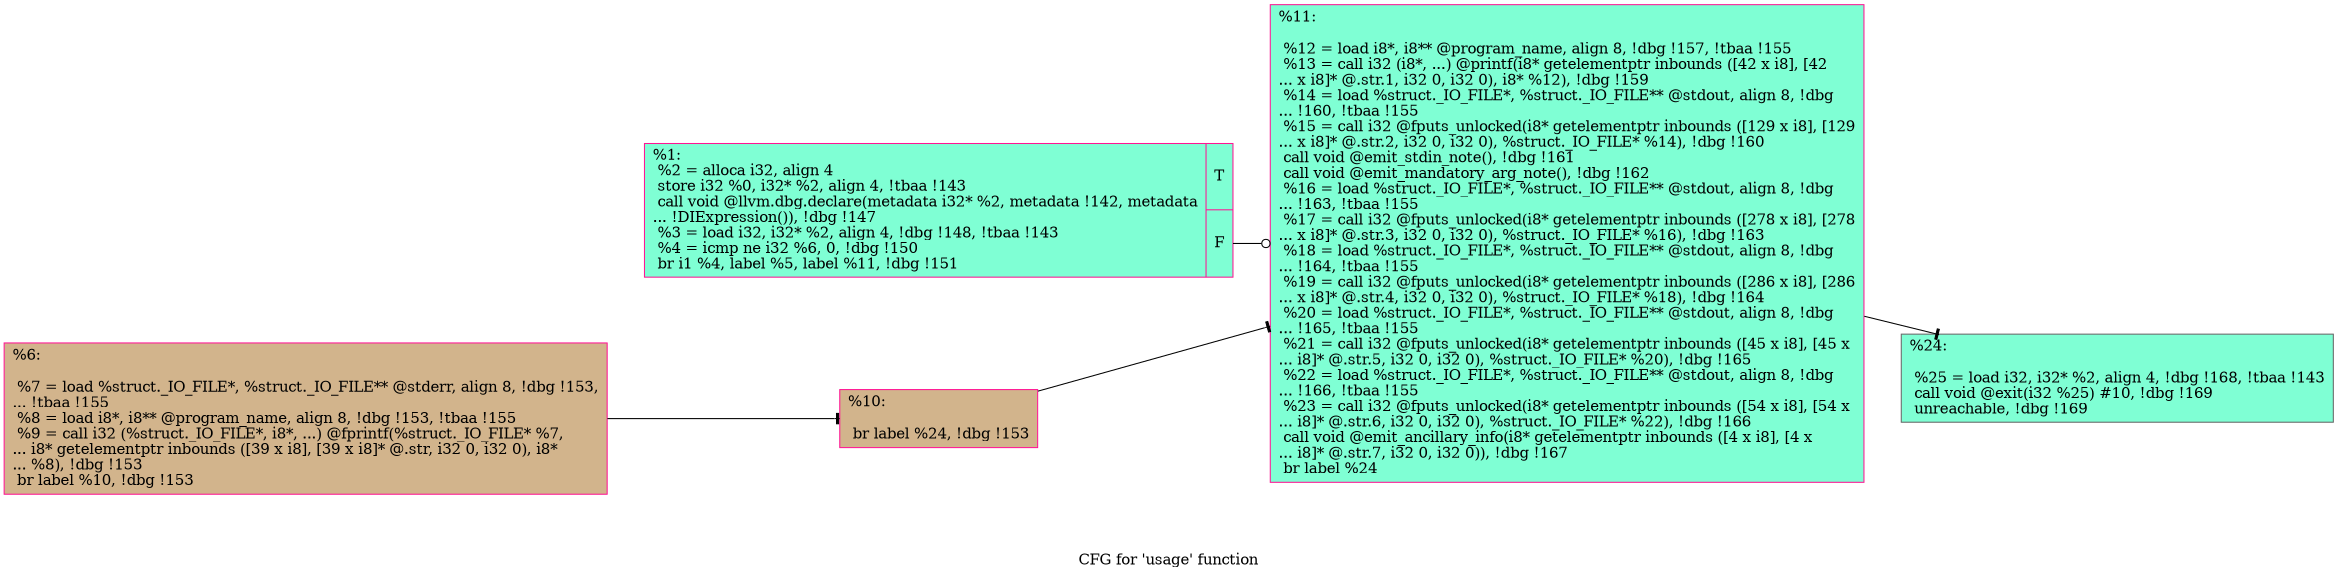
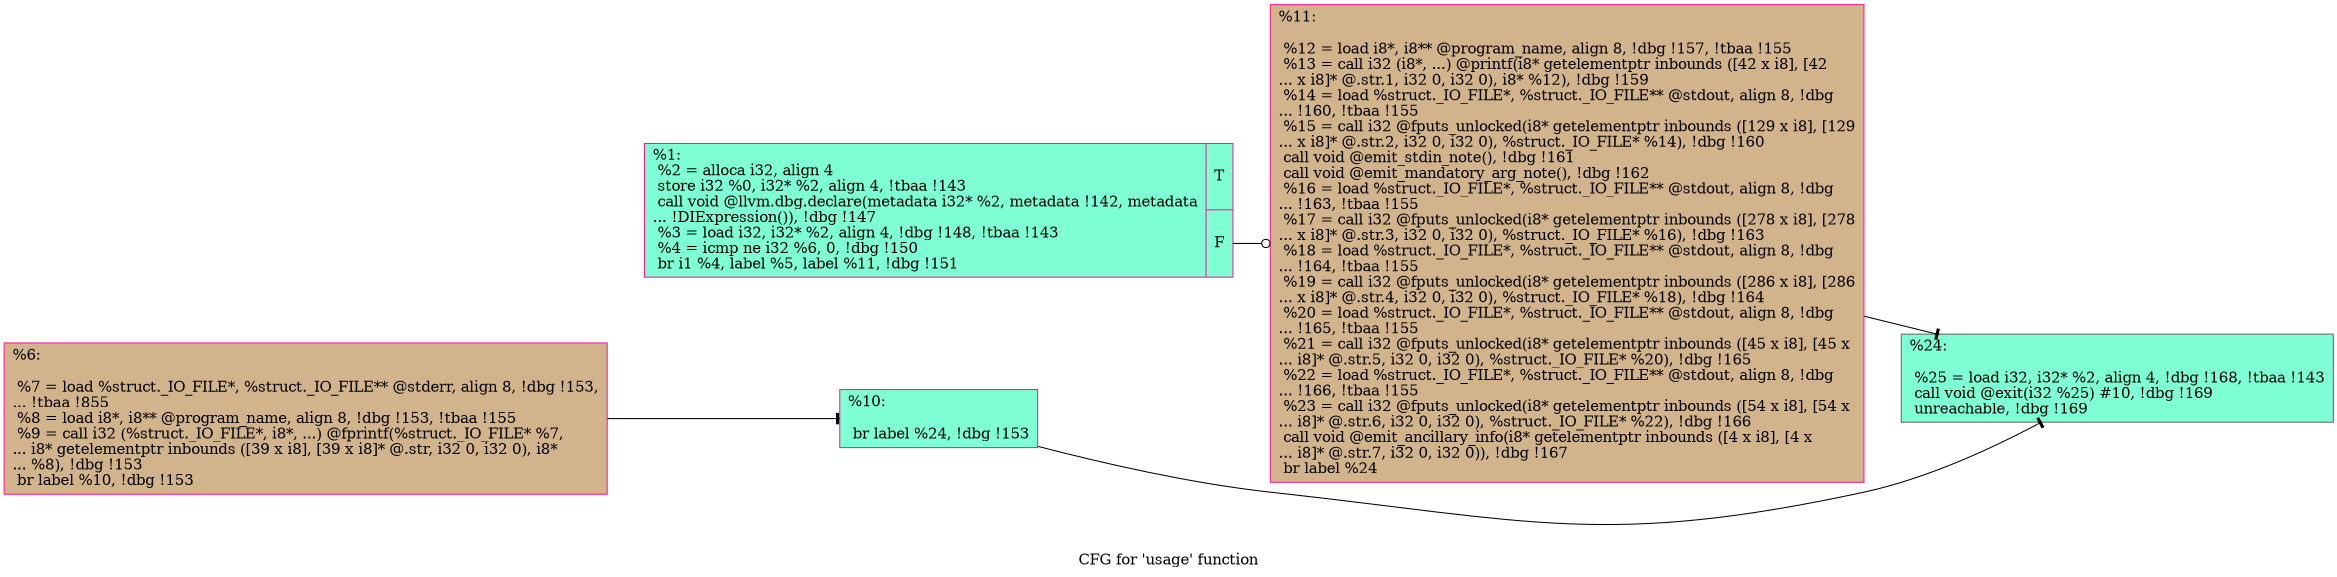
node "%11:": fillcolor aquamarine -> tan
edge "%10:" -> "%11:": now "%10:" -> "%24:"
node "%6:": text "... !tbaa !155" -> "... !tbaa !855"
node "%10:": fillcolor tan -> aquamarine
